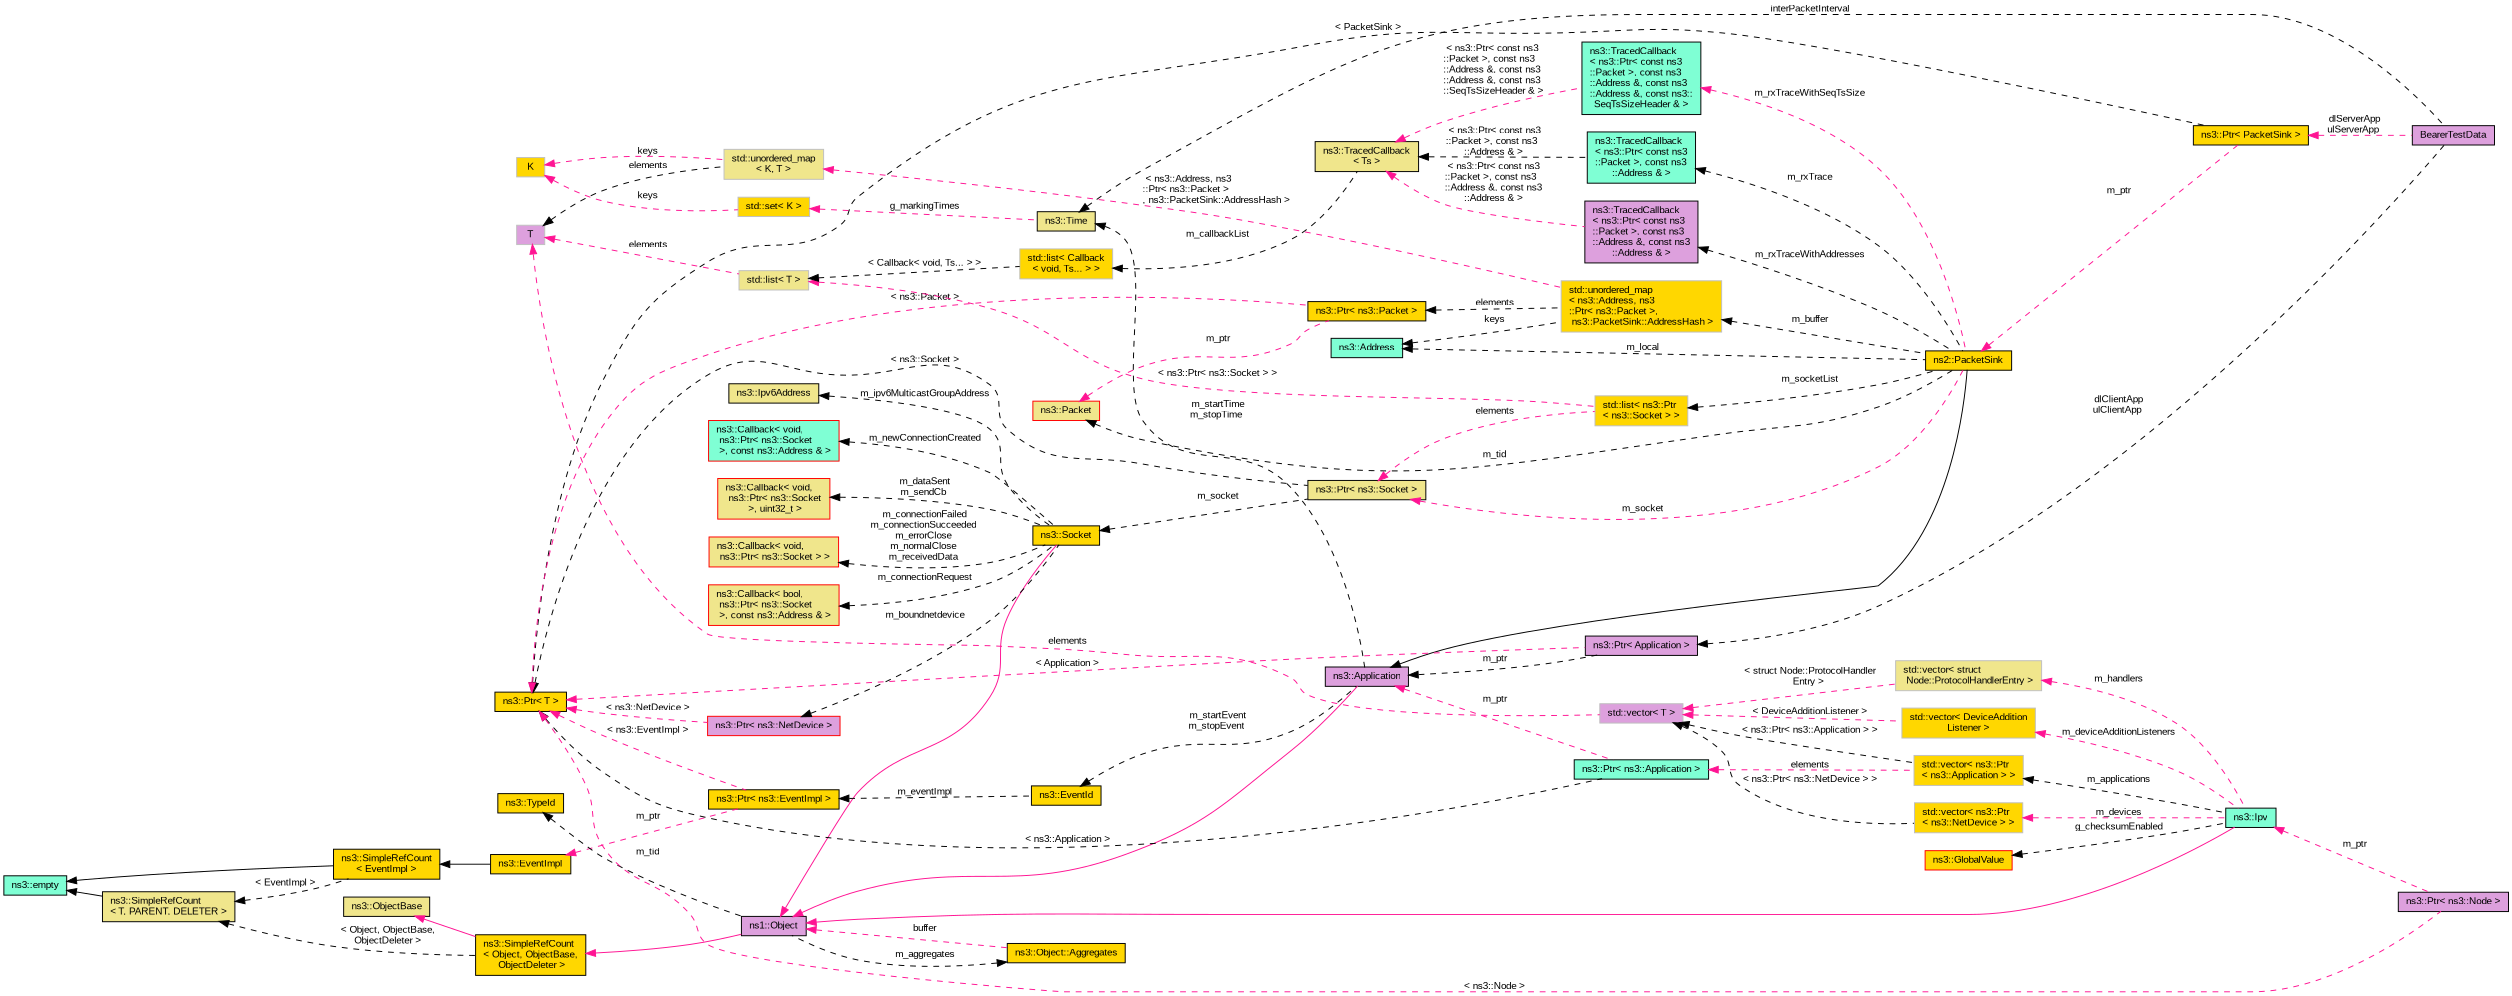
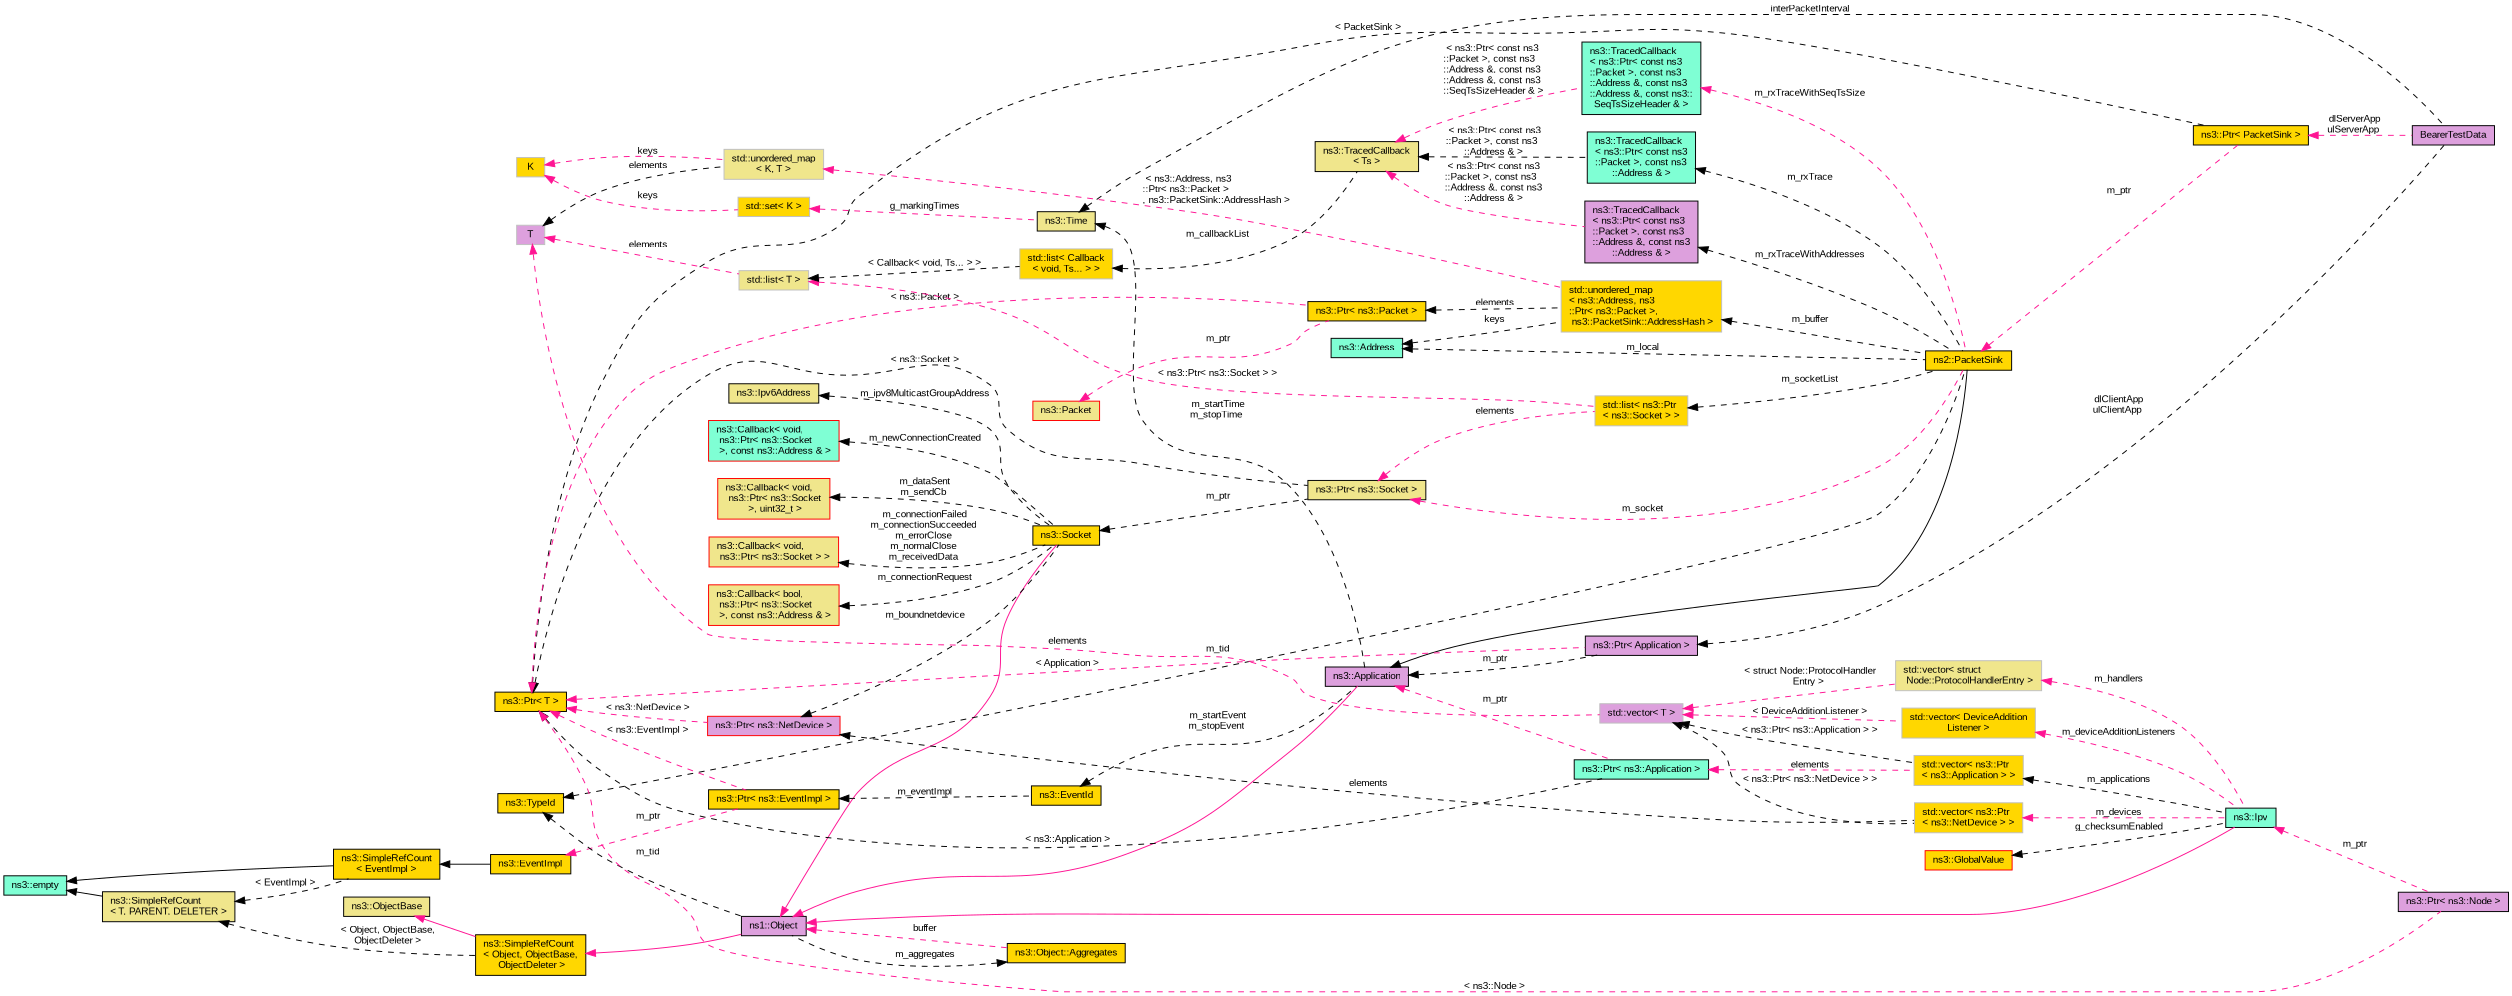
edge "ns3::Socket" -> "ns3::Ipv6Address": label " m_ipv6MulticastGroupAddress" -> " m_ipv8MulticastGroupAddress"
edge "ns2::PacketSink" -> "ns3::Packet": now "ns2::PacketSink" -> "ns3::TypeId"
edge "ns3::Ptr< ns3::Socket >" -> "ns3::Socket": label " m_socket" -> " m_ptr"
edge "std::vector< ns3::Ptr < ns3::NetDevice > >" -> "ns3::Ptr< ns3::NetDevice >": added, label "elements"
